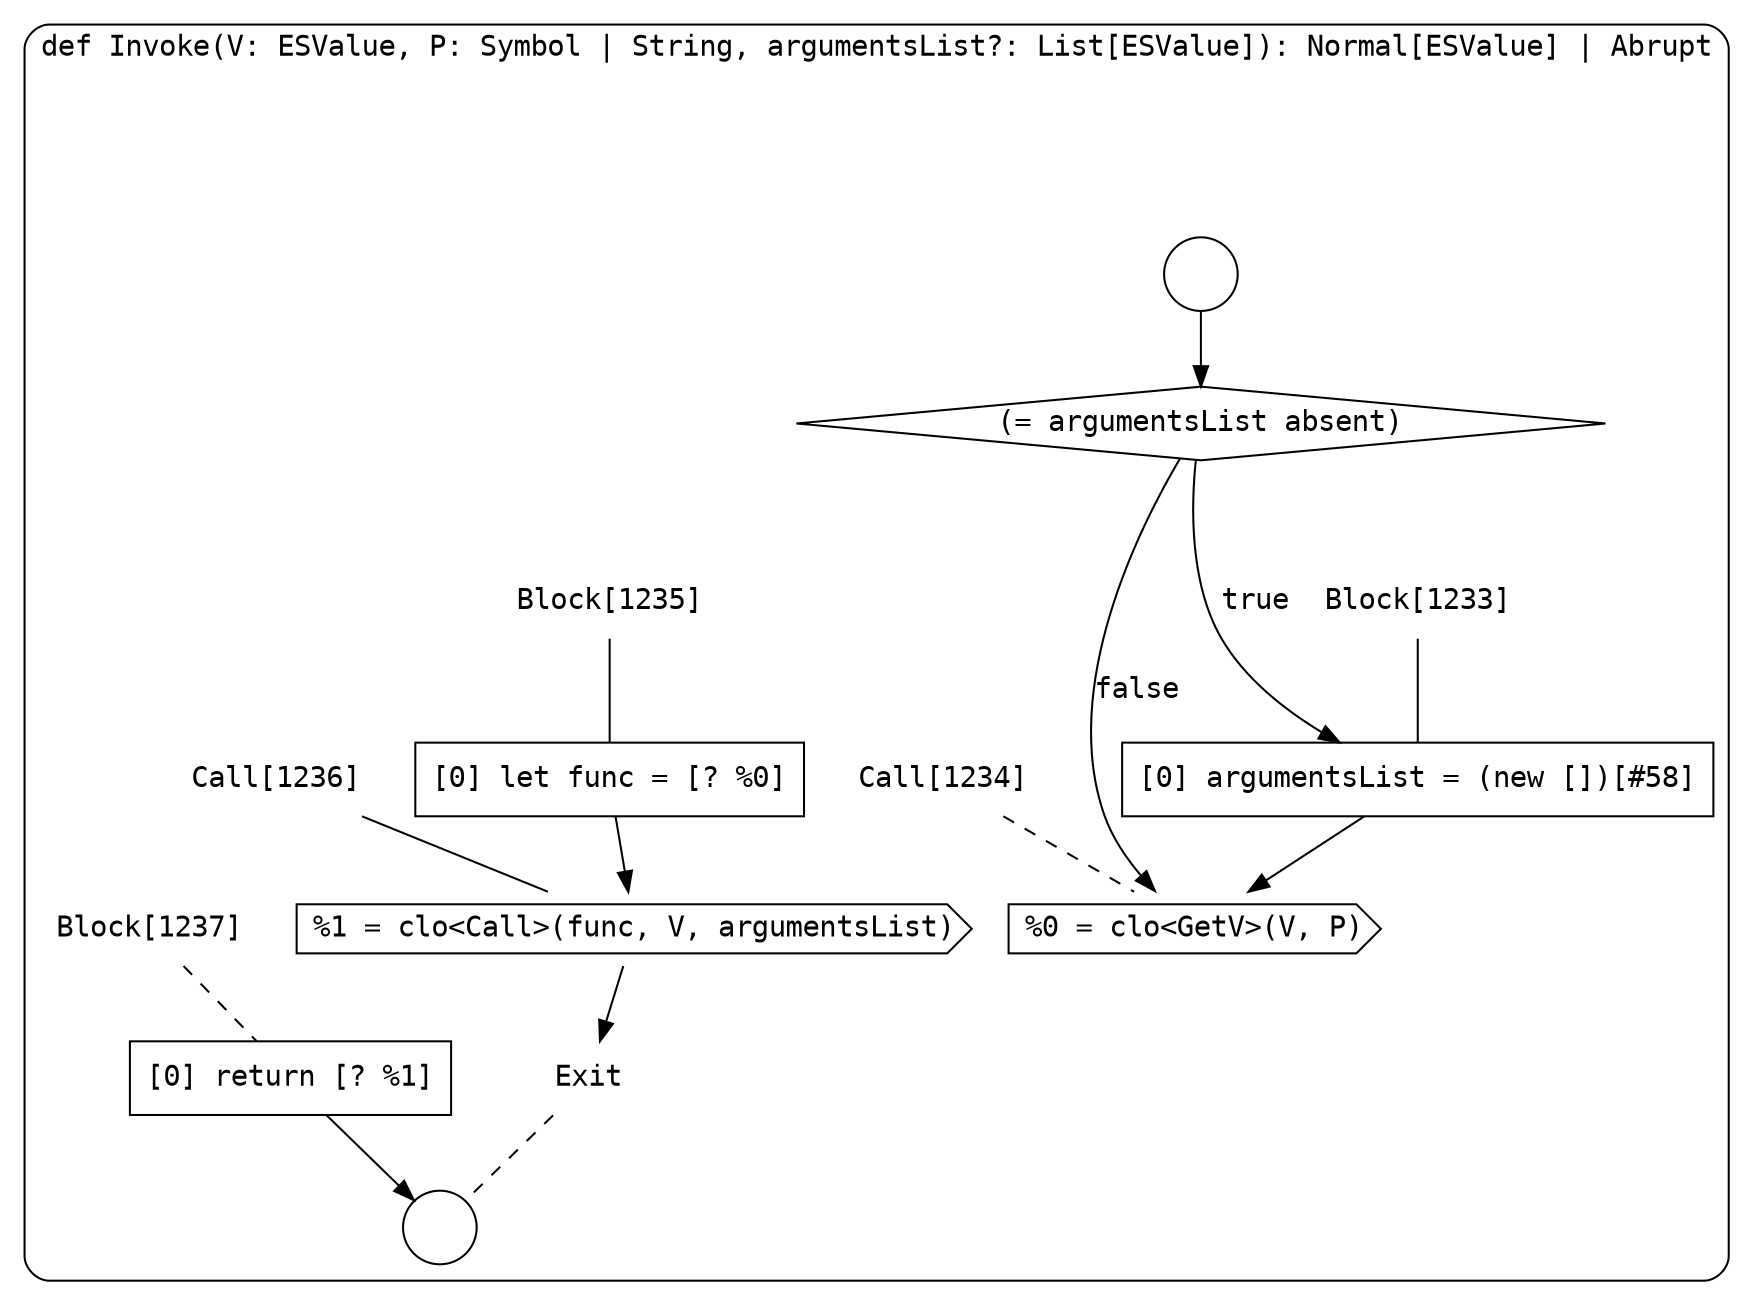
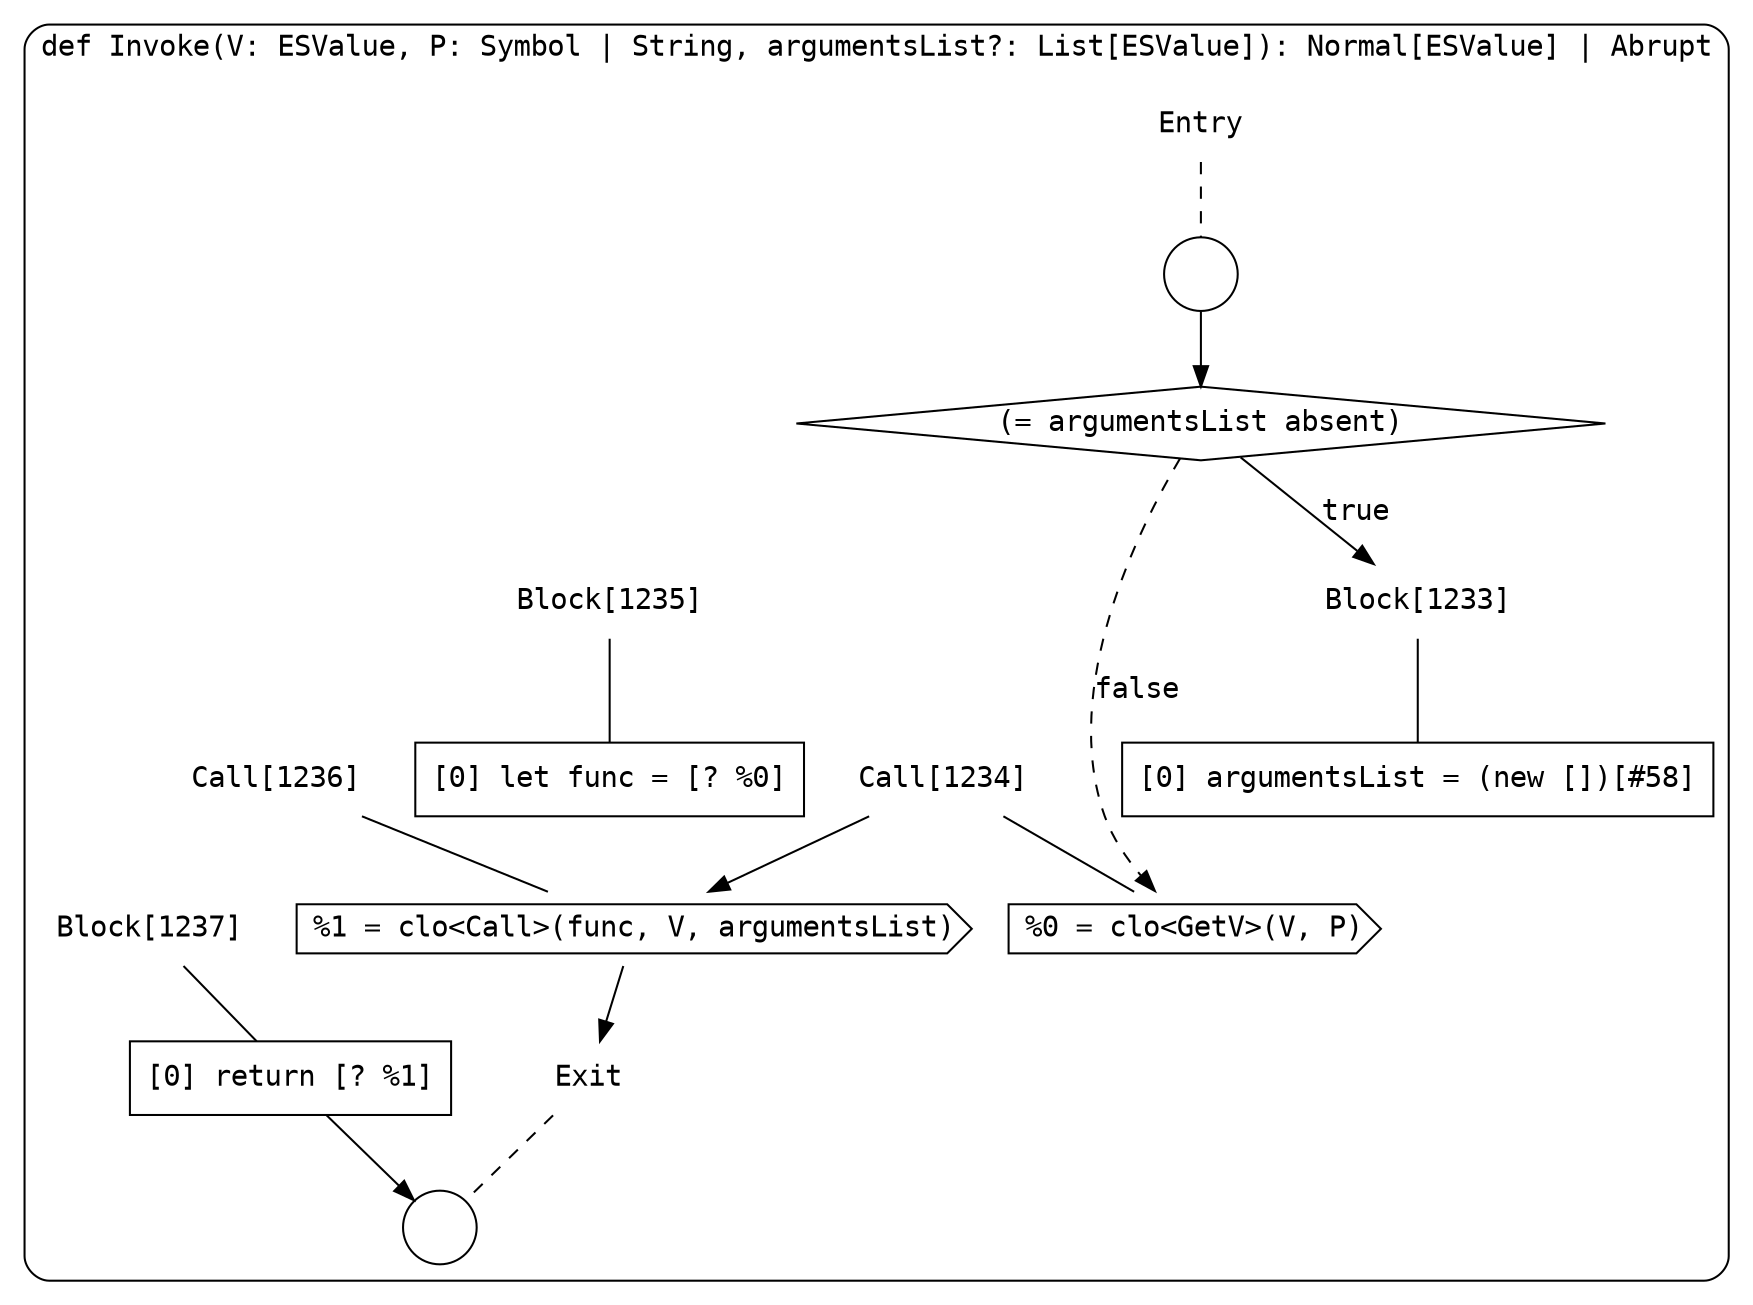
node "Entry": added
edge "(= argumentsList absent)" -> "[0] argumentsList = (new [])[#58]": now "(= argumentsList absent)" -> "Block[1233]"
edge "(= argumentsList absent)" -> "%0 = clo<GetV>(V, P)": style solid -> dashed
edge "[0] let func = [? %0]" -> "%1 = clo<Call>(func, V, argumentsList)": now "Call[1234]" -> "%1 = clo<Call>(func, V, argumentsList)"
edge "[0] argumentsList = (new [])[#58]" -> "%0 = clo<GetV>(V, P)": removed
edge "Call[1234]" -- "%0 = clo<GetV>(V, P)": style dashed -> solid
edge "Block[1237]" -- "[0] return [? %1]": style dashed -> solid
